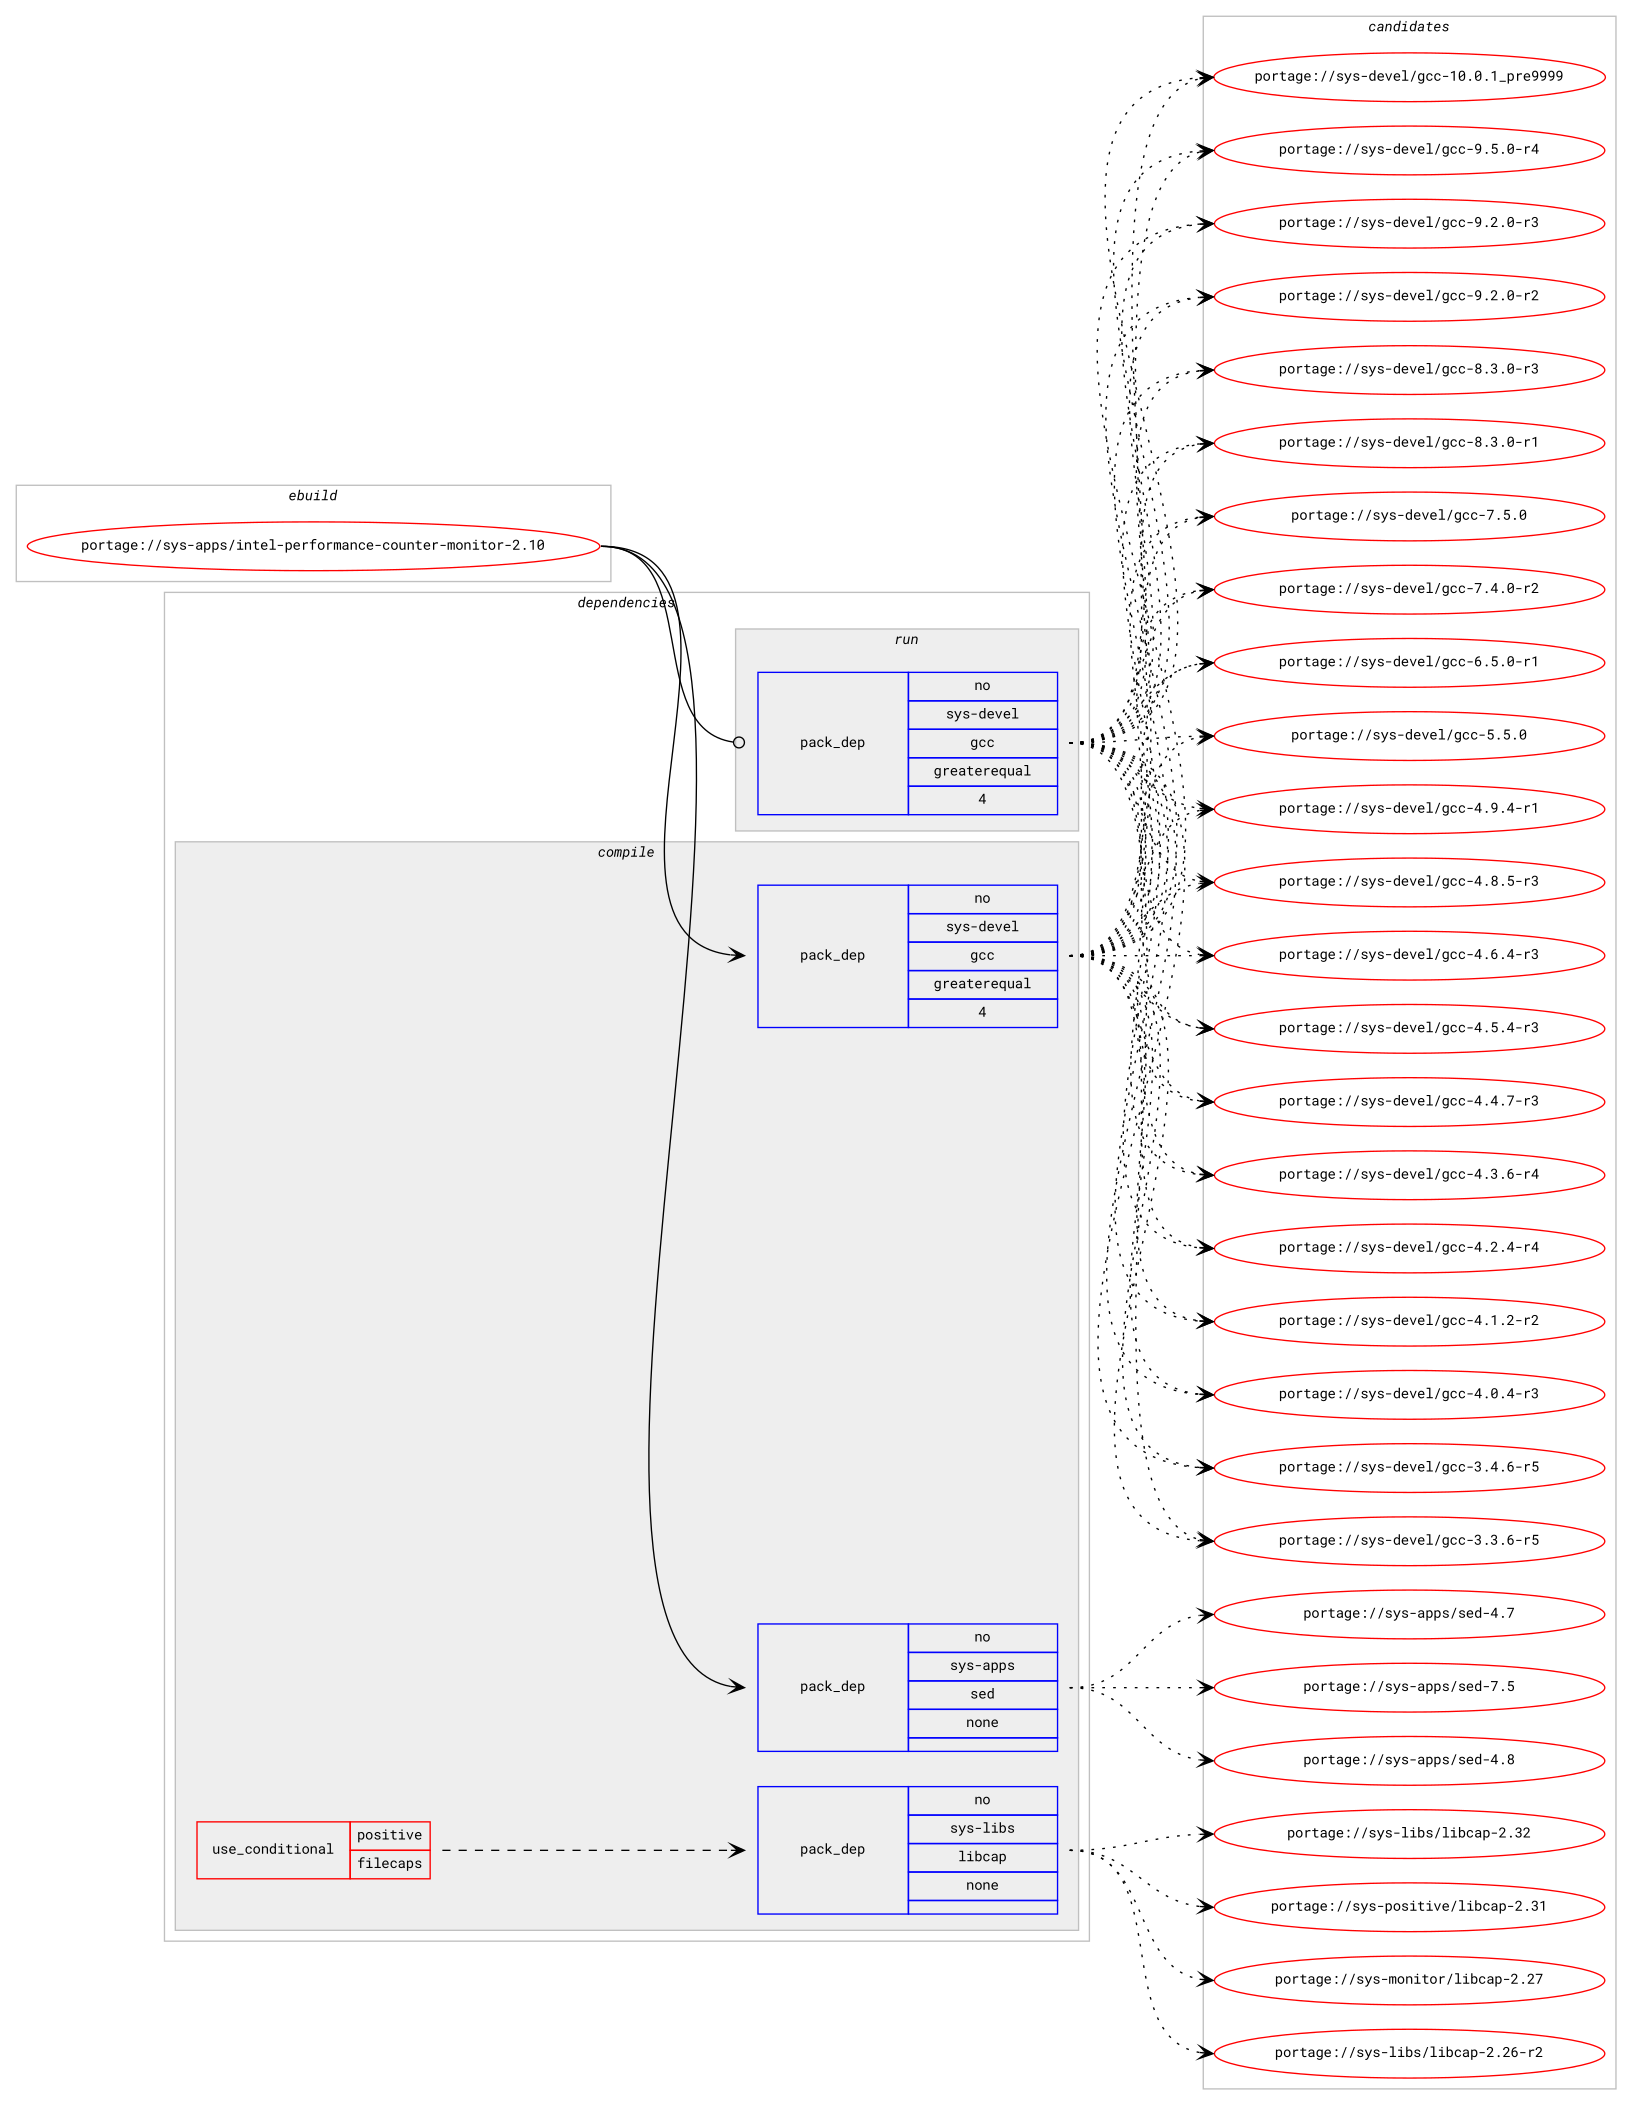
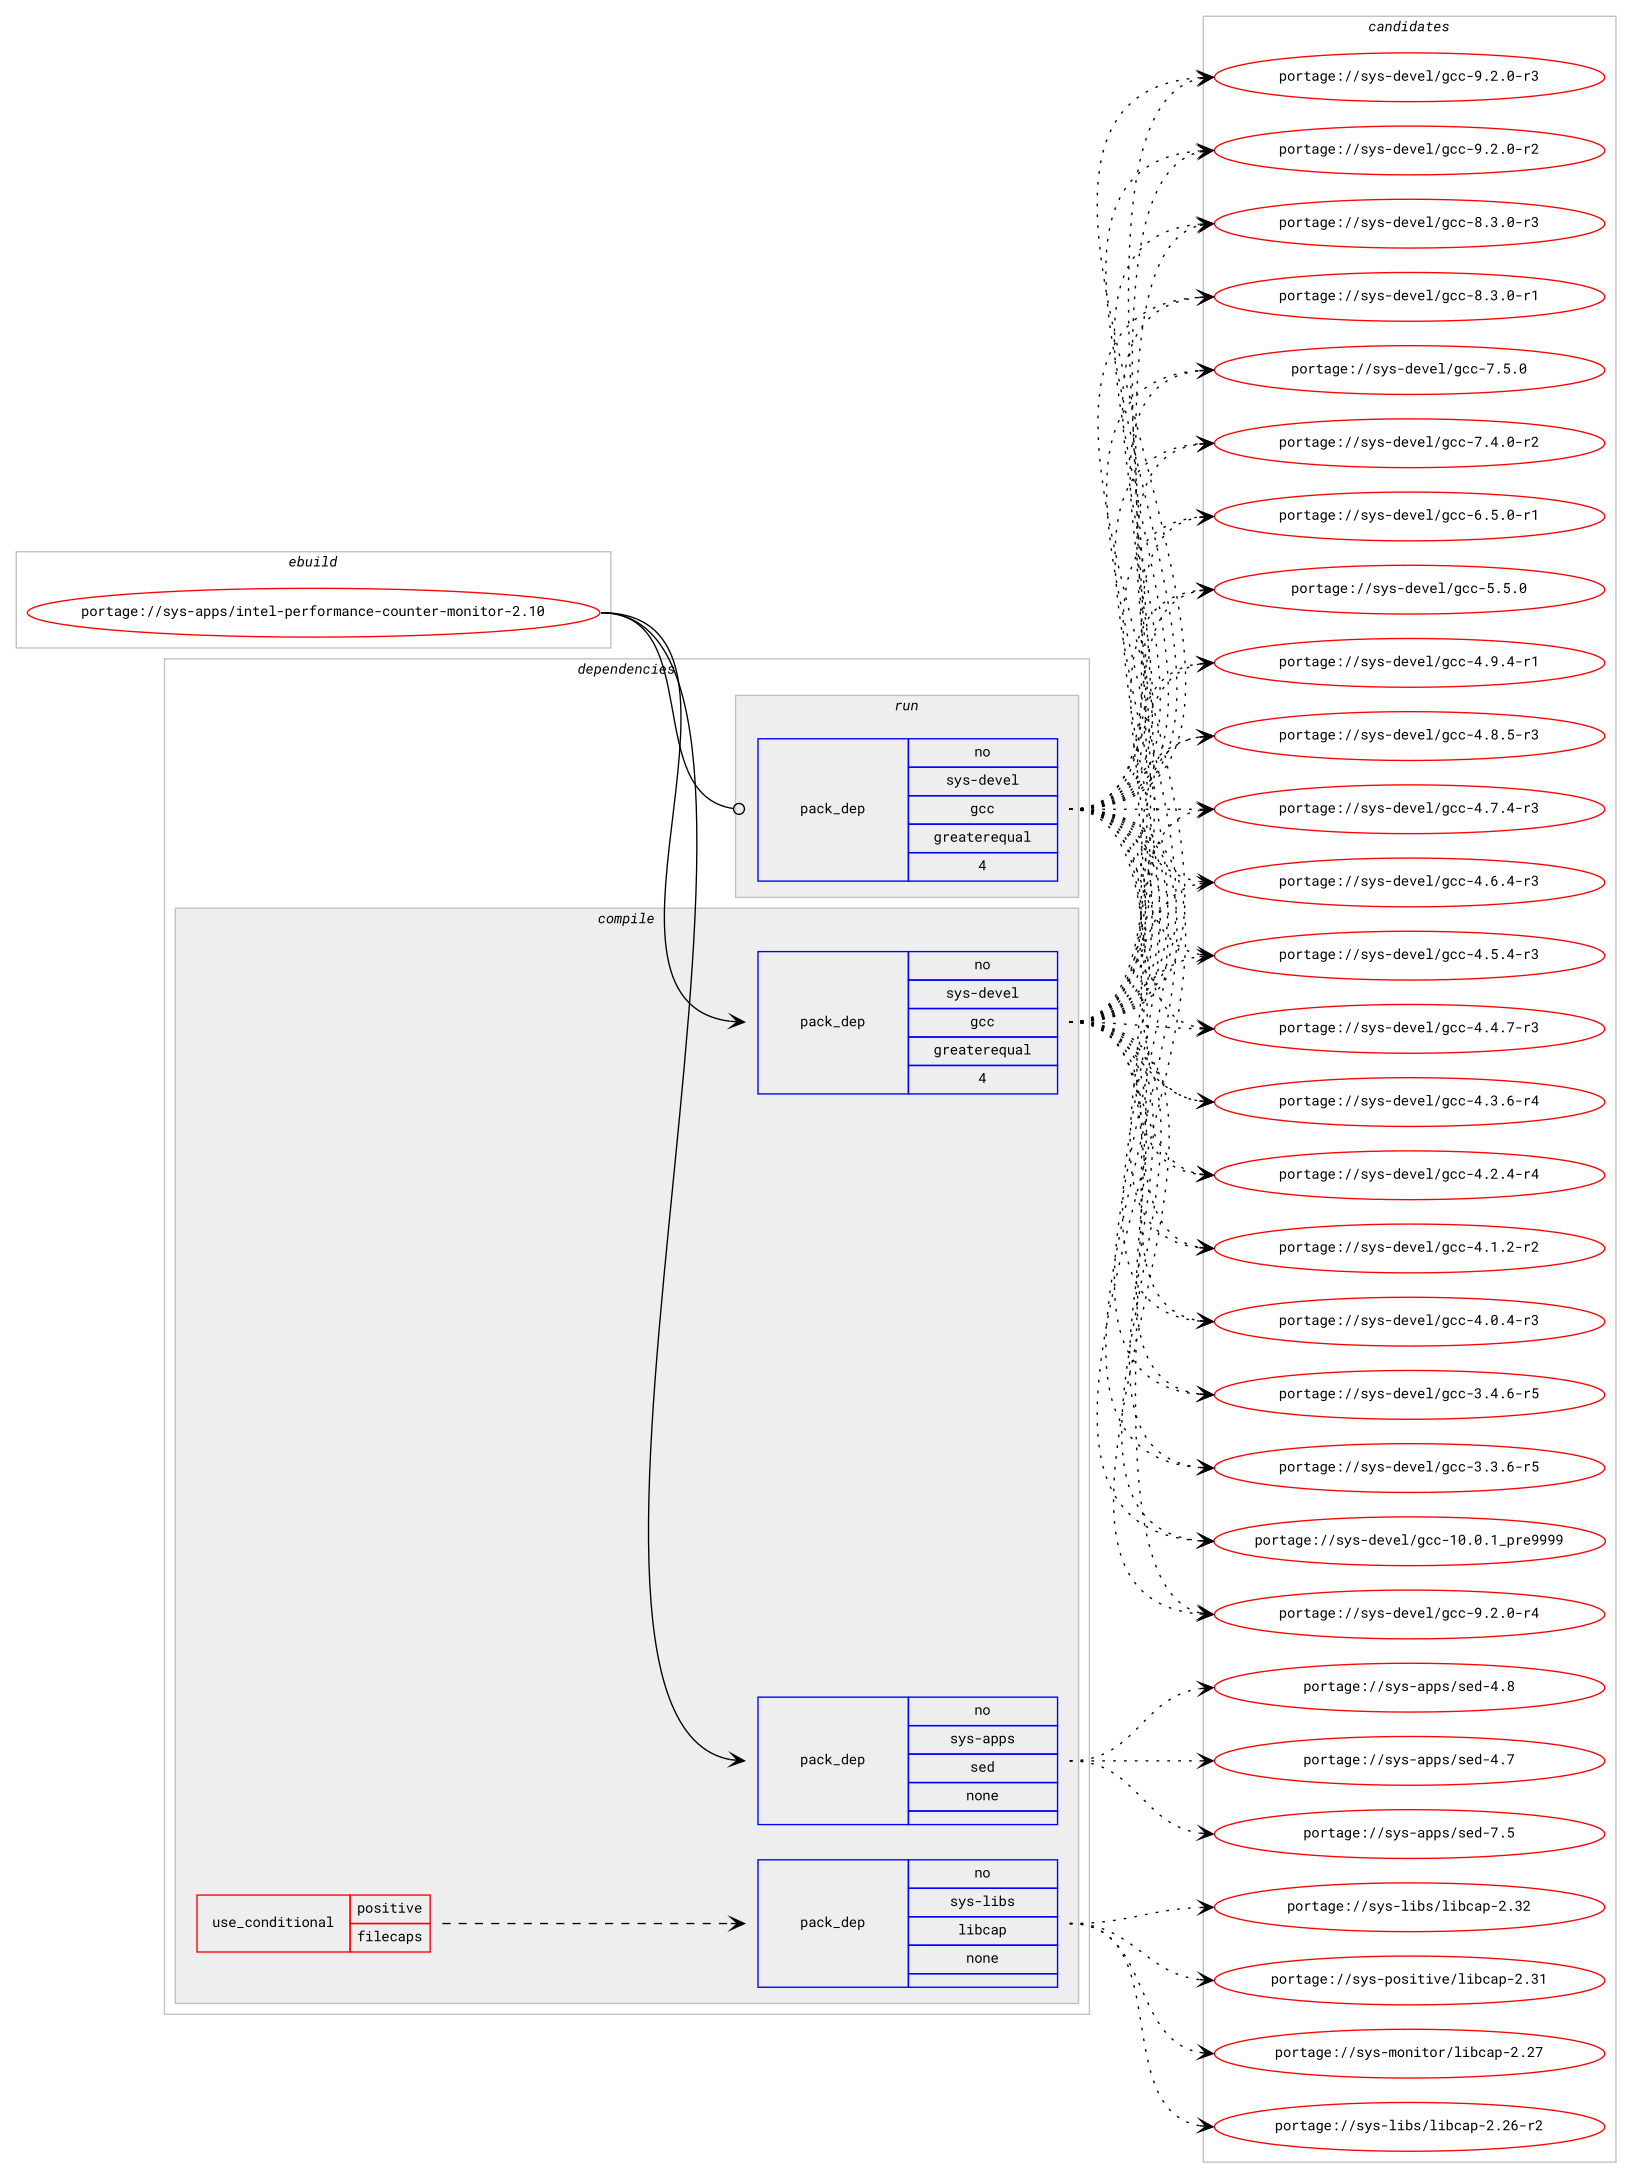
node "portage://sys-devel/gcc-9.5.0-r4": label "portage://sys-devel/gcc-9.5.0-r4" -> "portage://sys-devel/gcc-9.2.0-r4"
node "portage://sys-devel/gcc-4.7.4-r3": added
